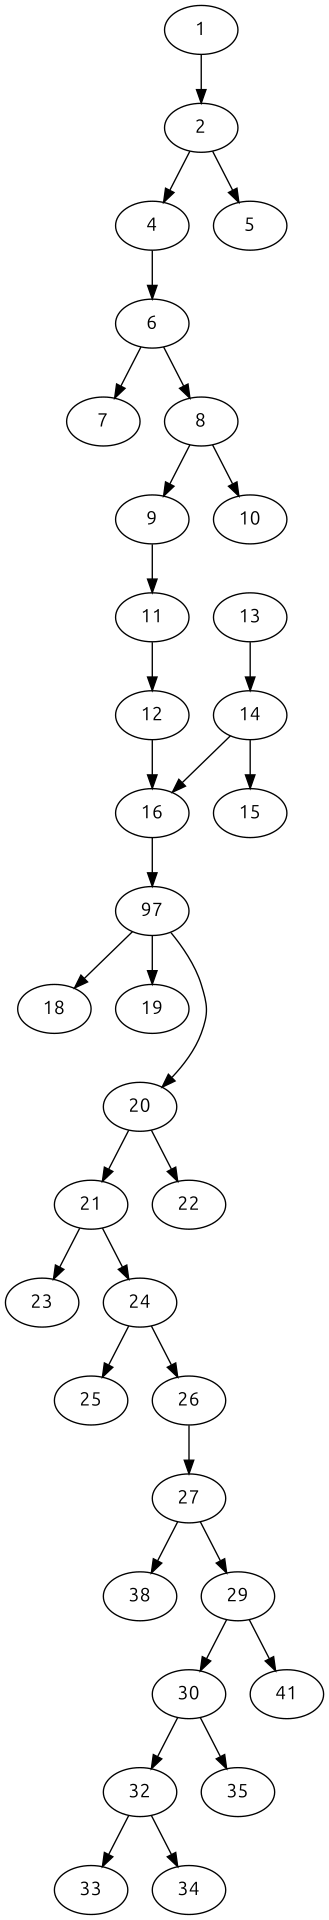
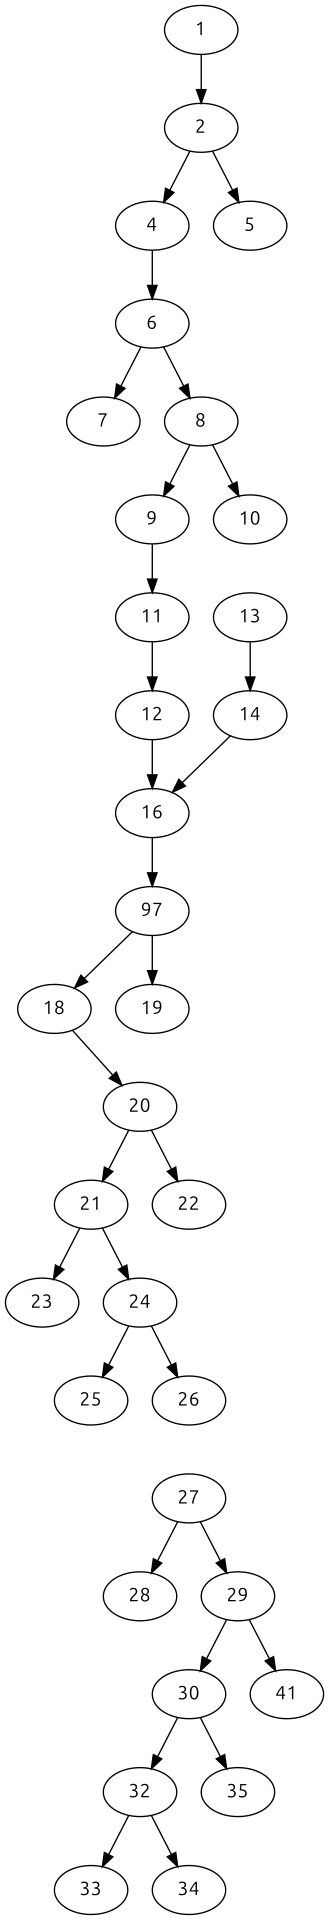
node "15": removed
edge "97" -> "20": now "18" -> "20"
edge "26" -> "27": removed
node "38": label "38" -> "28"
